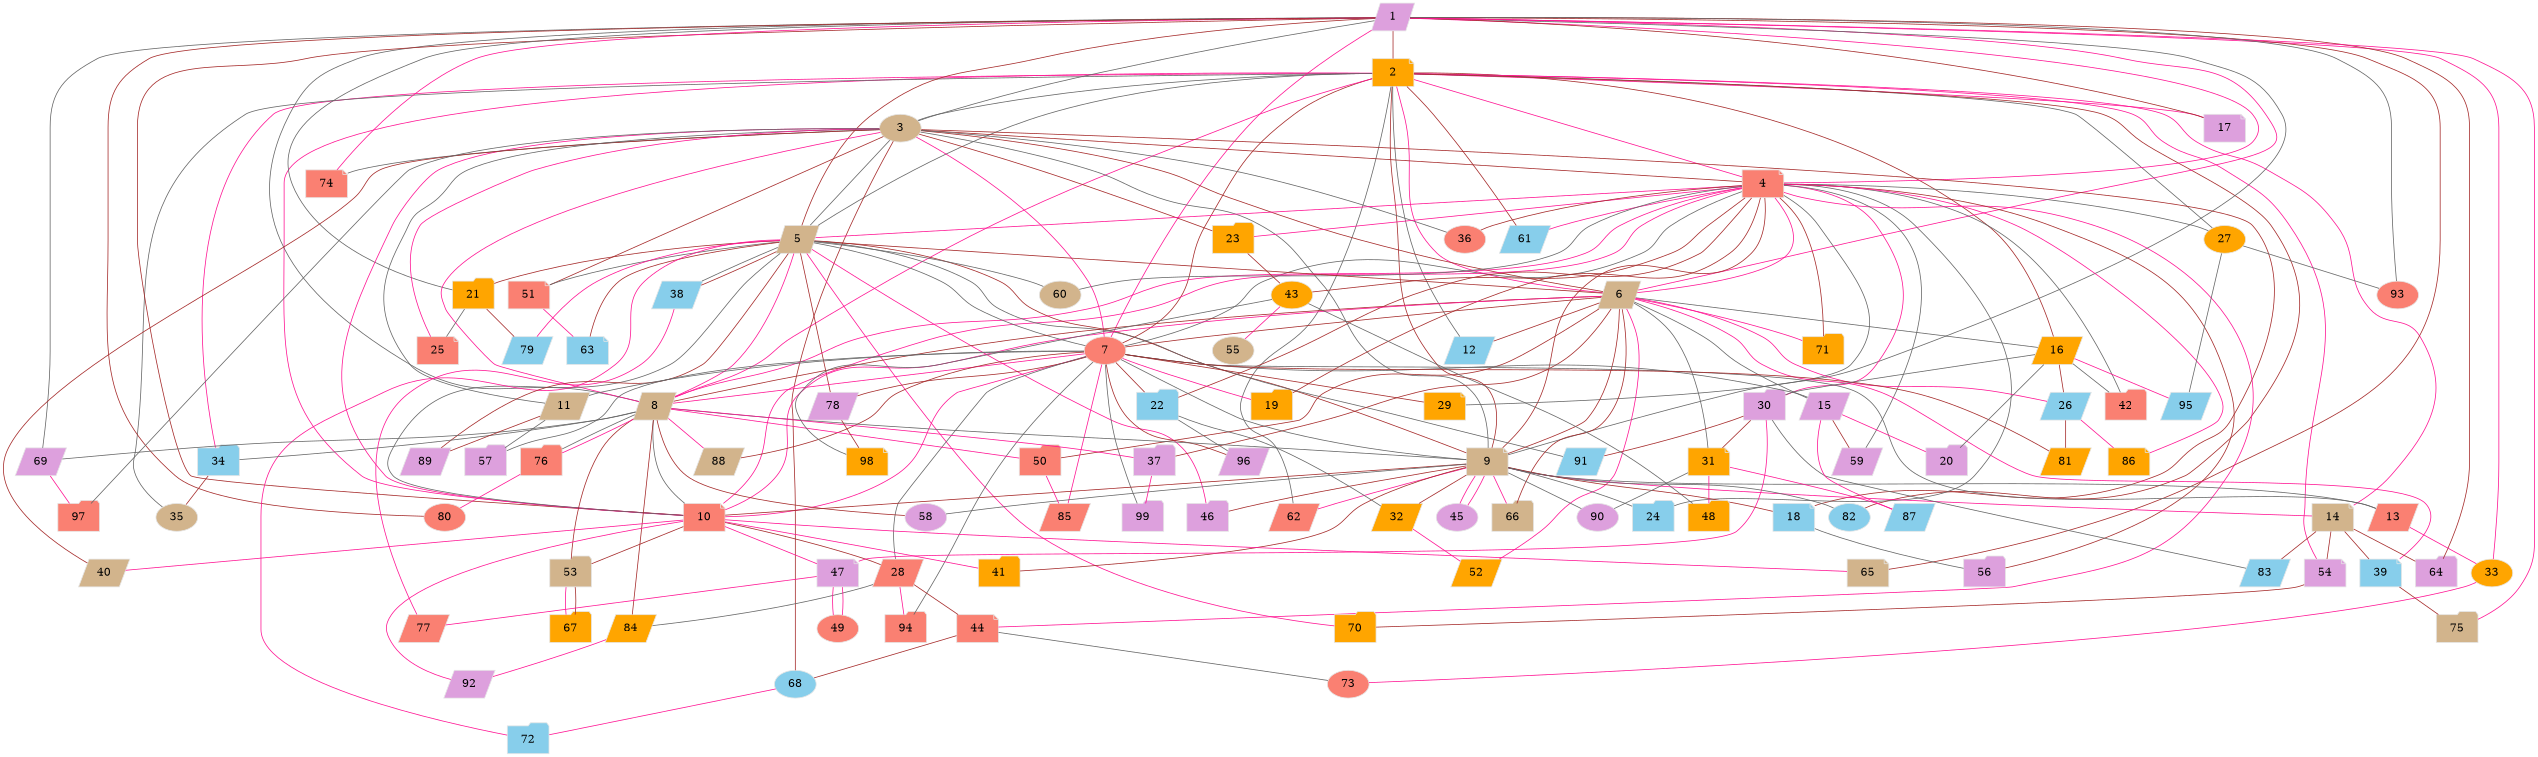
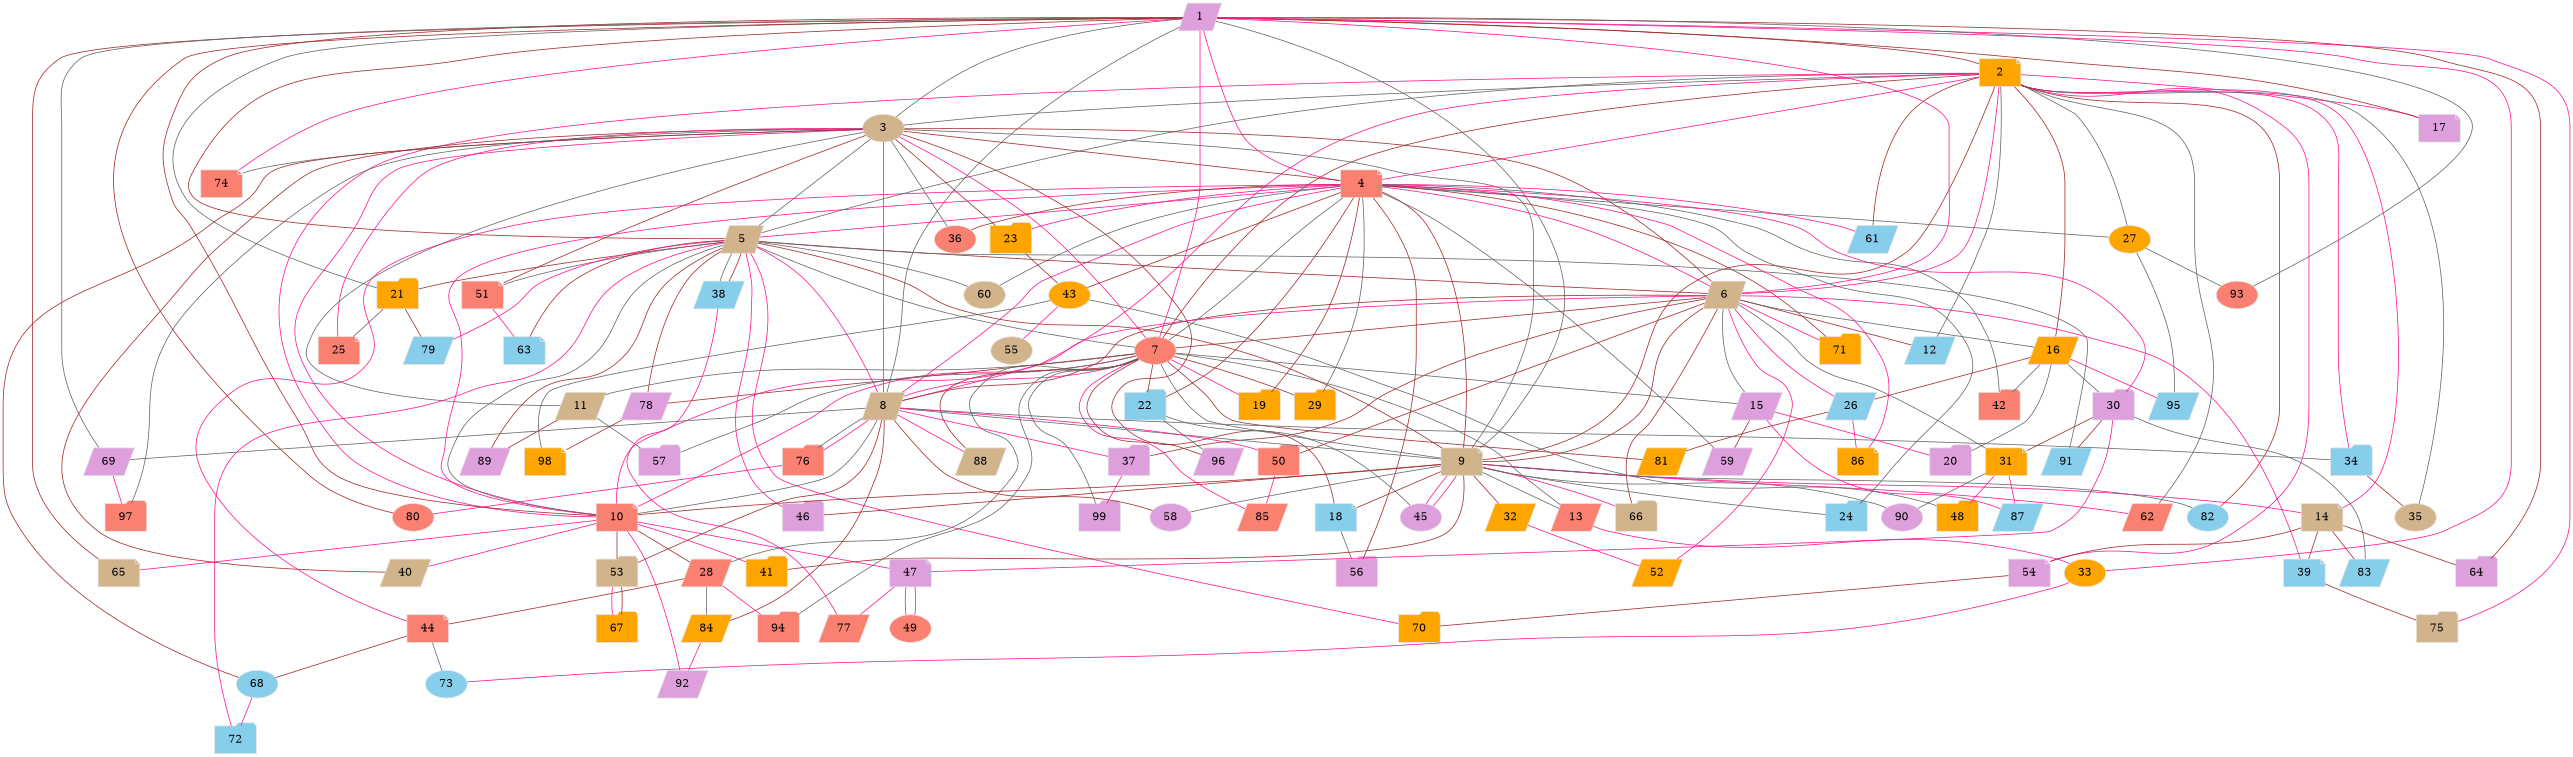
node "29": shape note -> folder
edge "22" -- "32": now "22" -- "45"
node "73": fillcolor salmon -> skyblue
